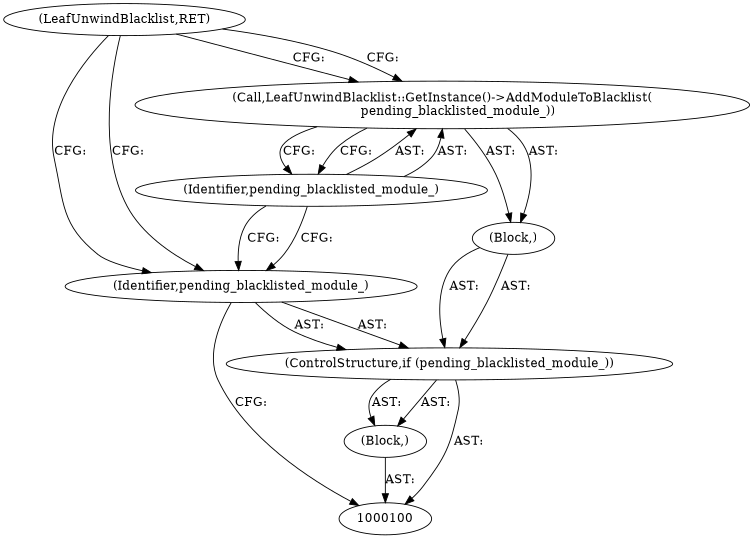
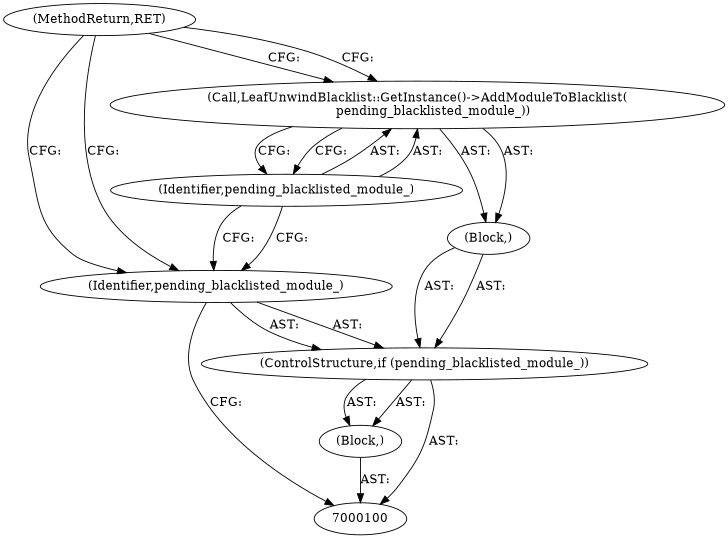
node "(LeafUnwindBlacklist,RET)": label "(LeafUnwindBlacklist,RET)" -> "(MethodReturn,RET)"
node "1000100": label "1000100" -> "7000100"
